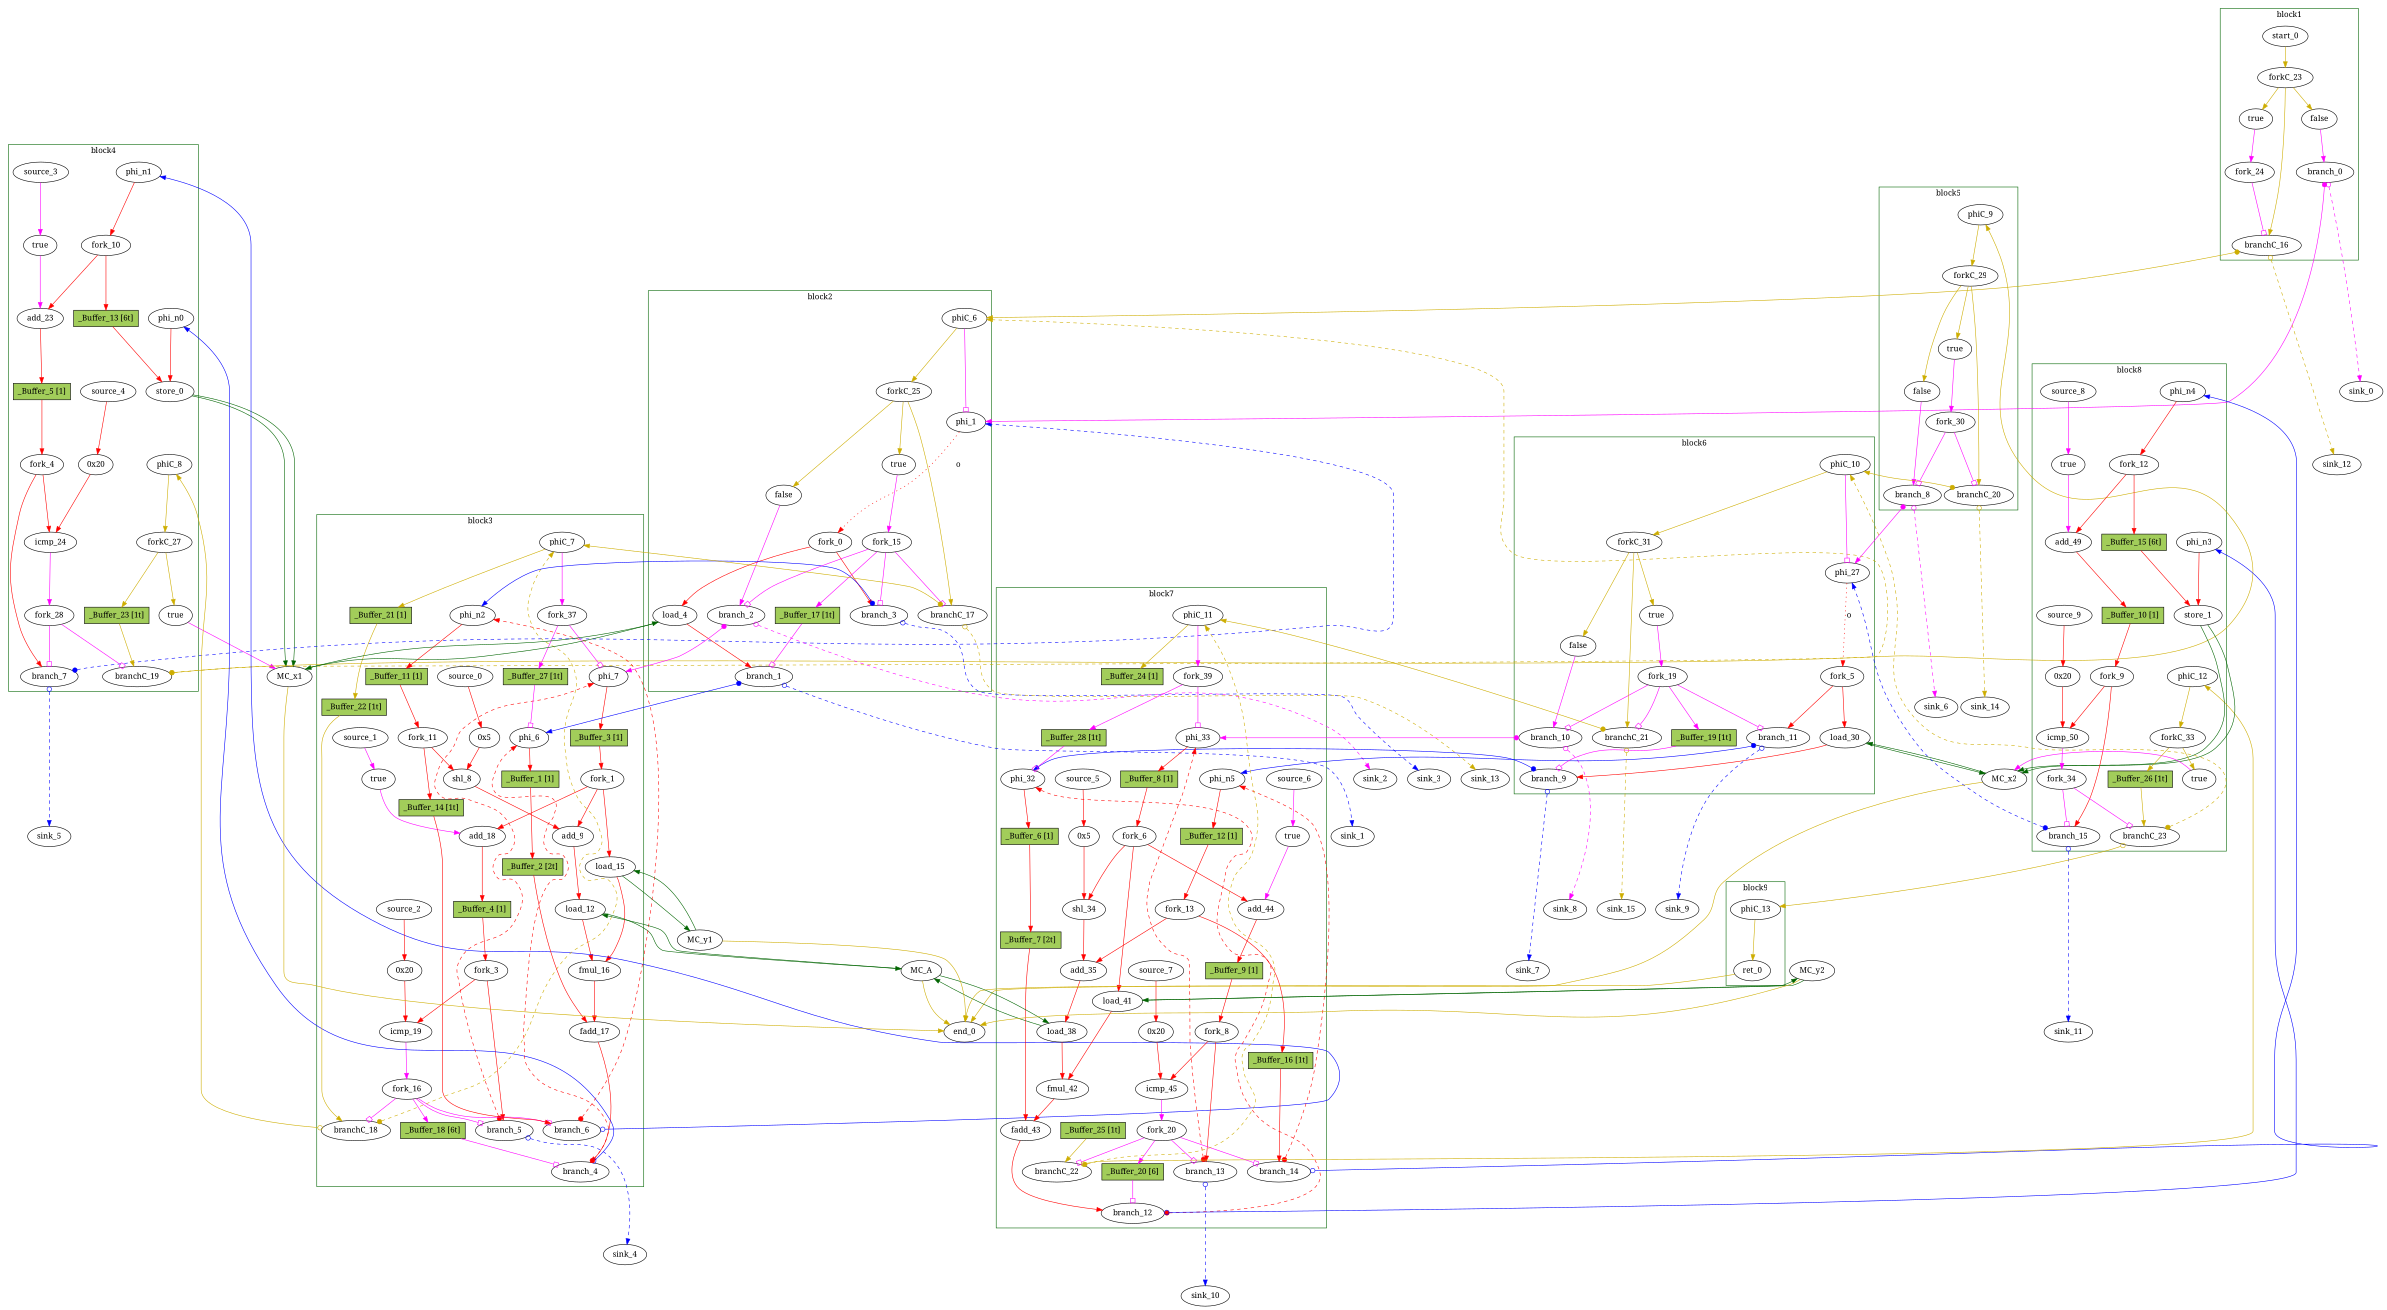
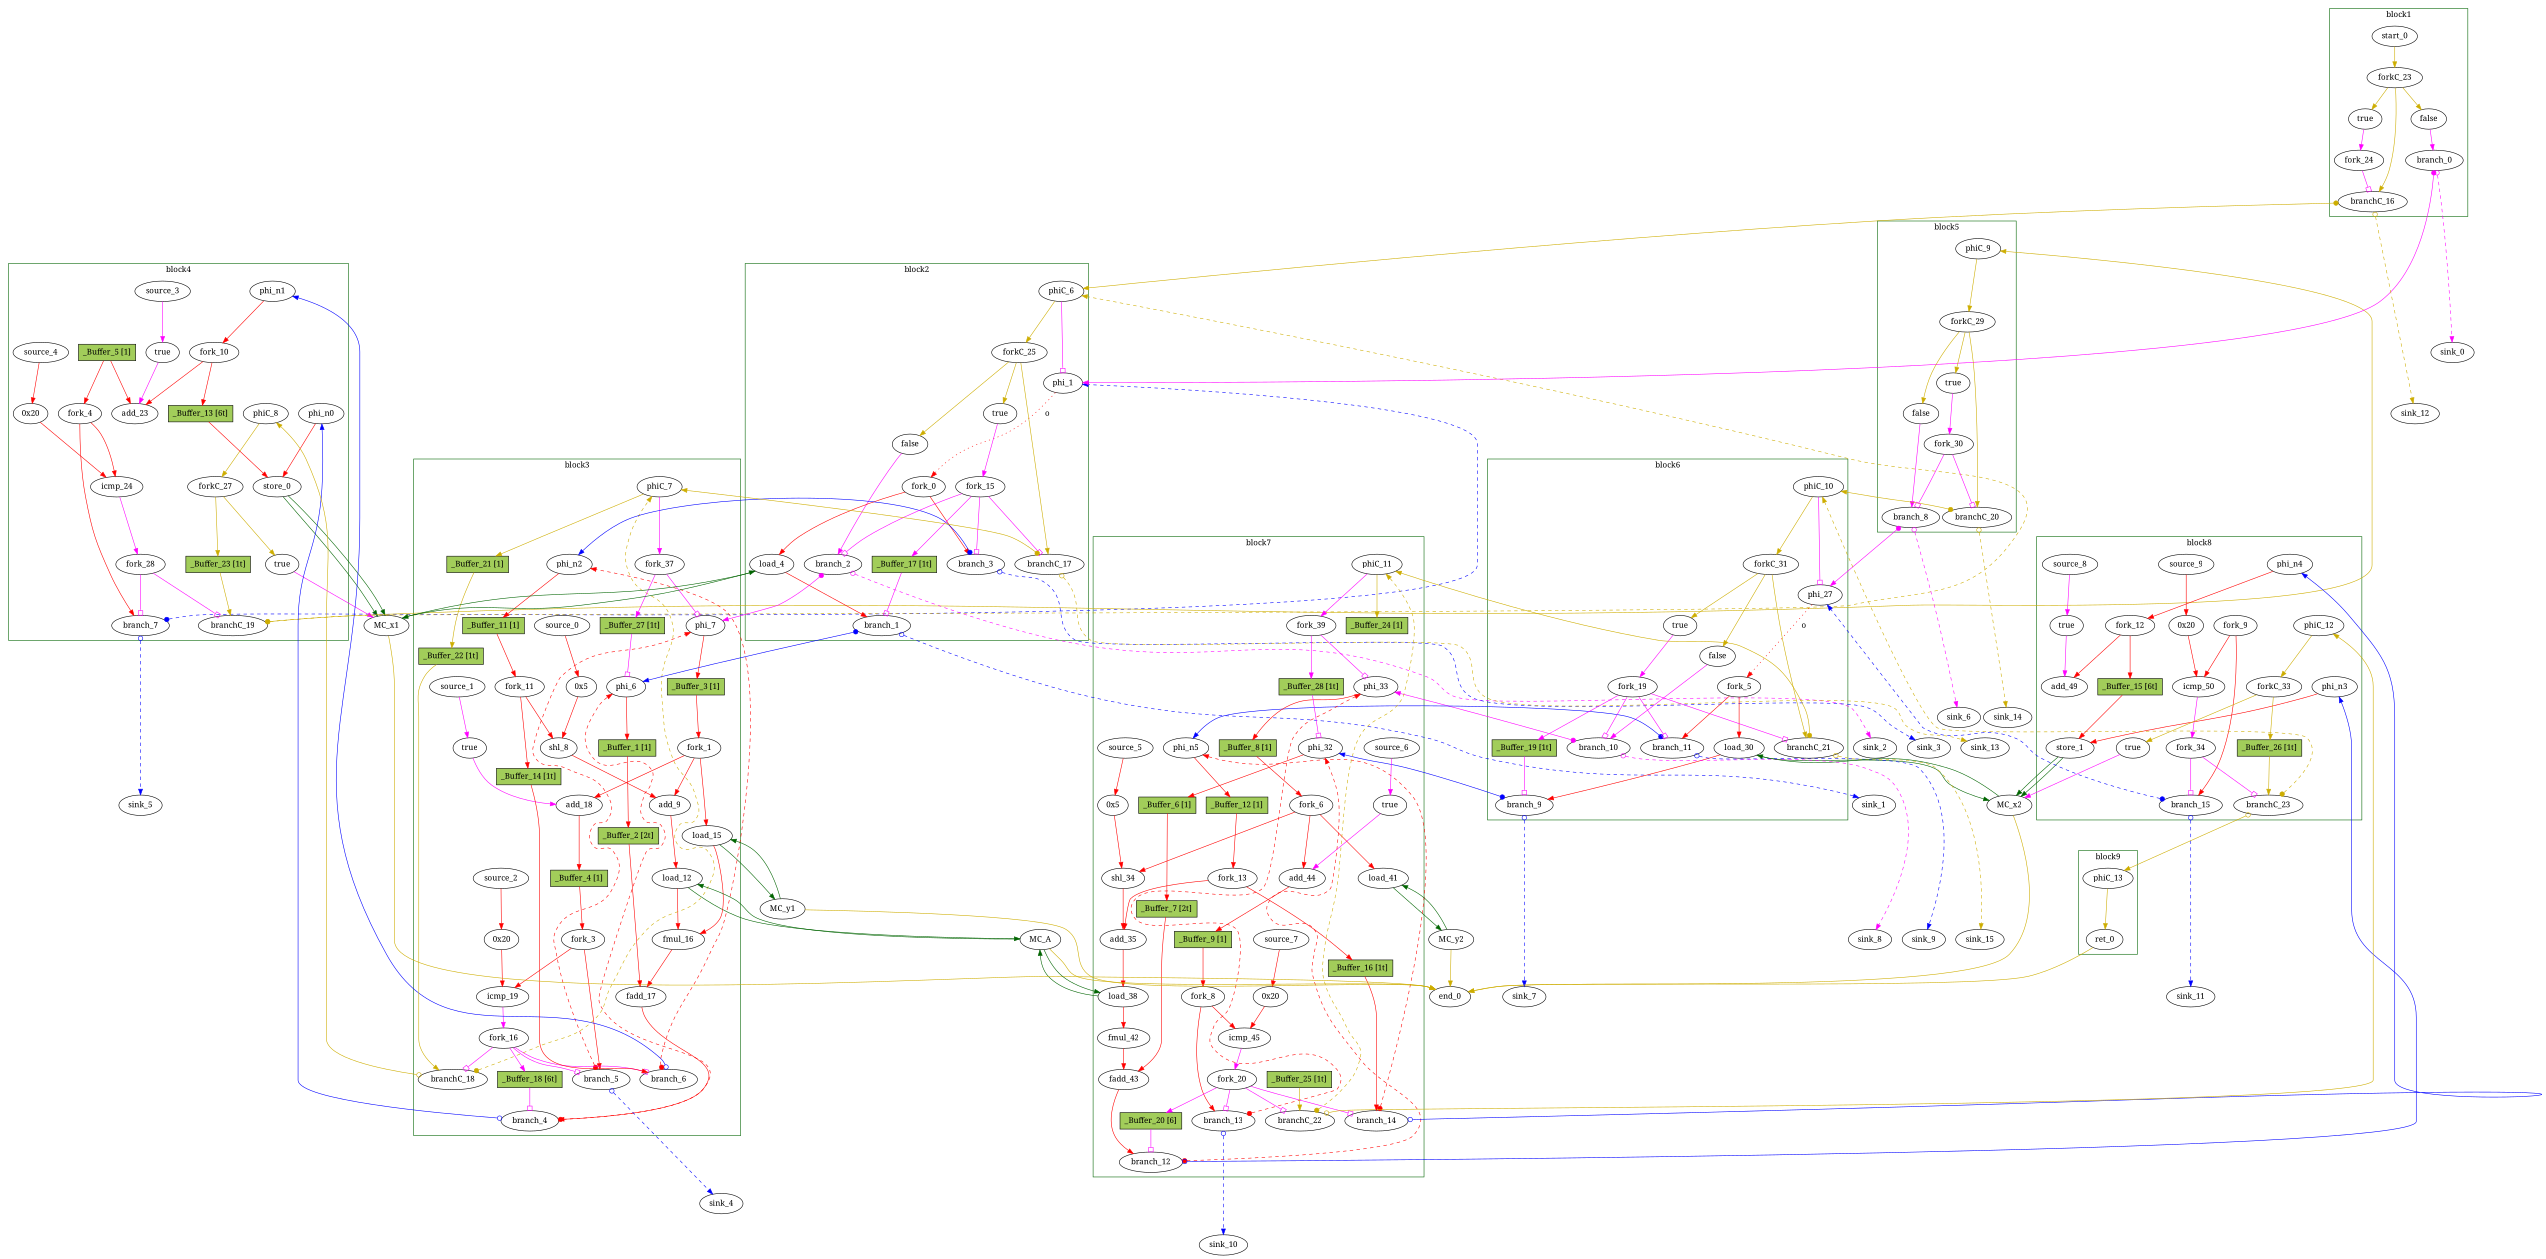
edge "add_23" -> "_Buffer_5 [1]": reversed
node "_Buffer_10 [1]": removed
edge "load_41" -> "fmul_42": removed
